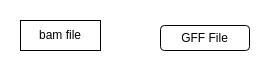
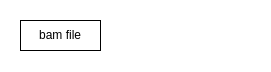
node "GFF File": removed
